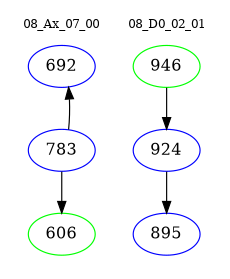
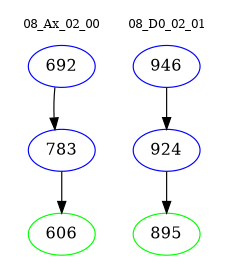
cluster "08_Ax_07_00": label "08_Ax_07_00" -> "08_Ax_02_00"
node "946": color green -> blue
edge "783" -> "692": reversed
node "895": color blue -> green
